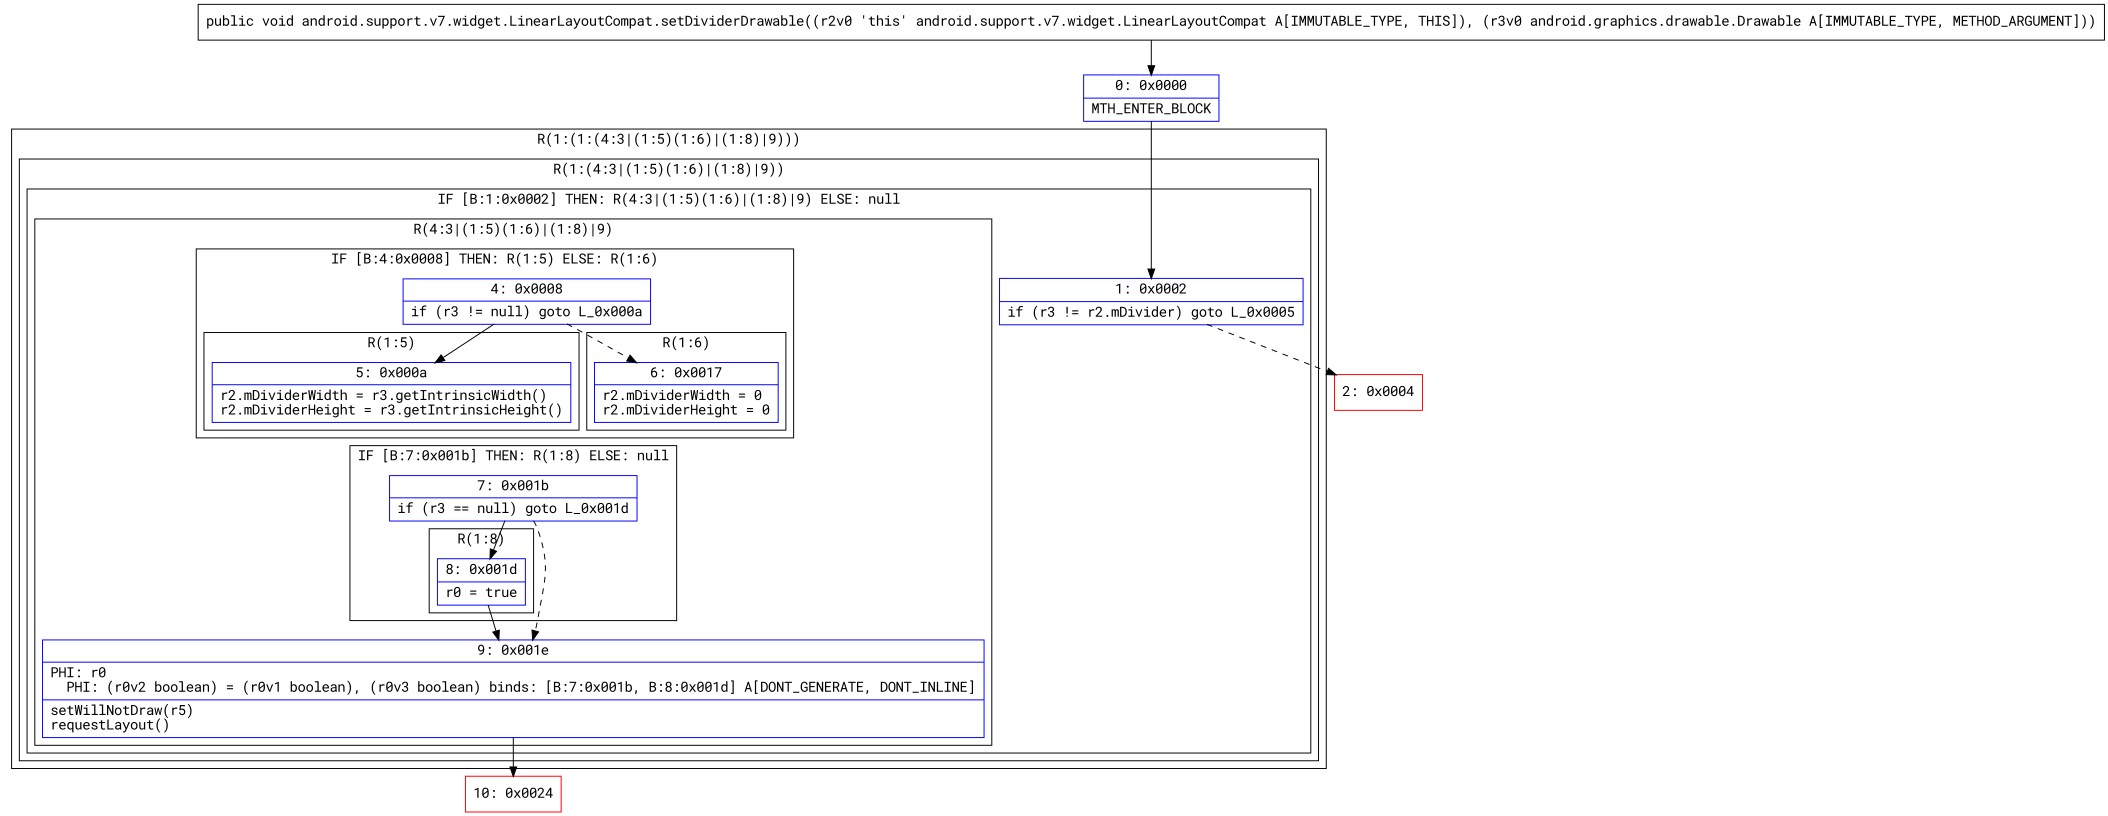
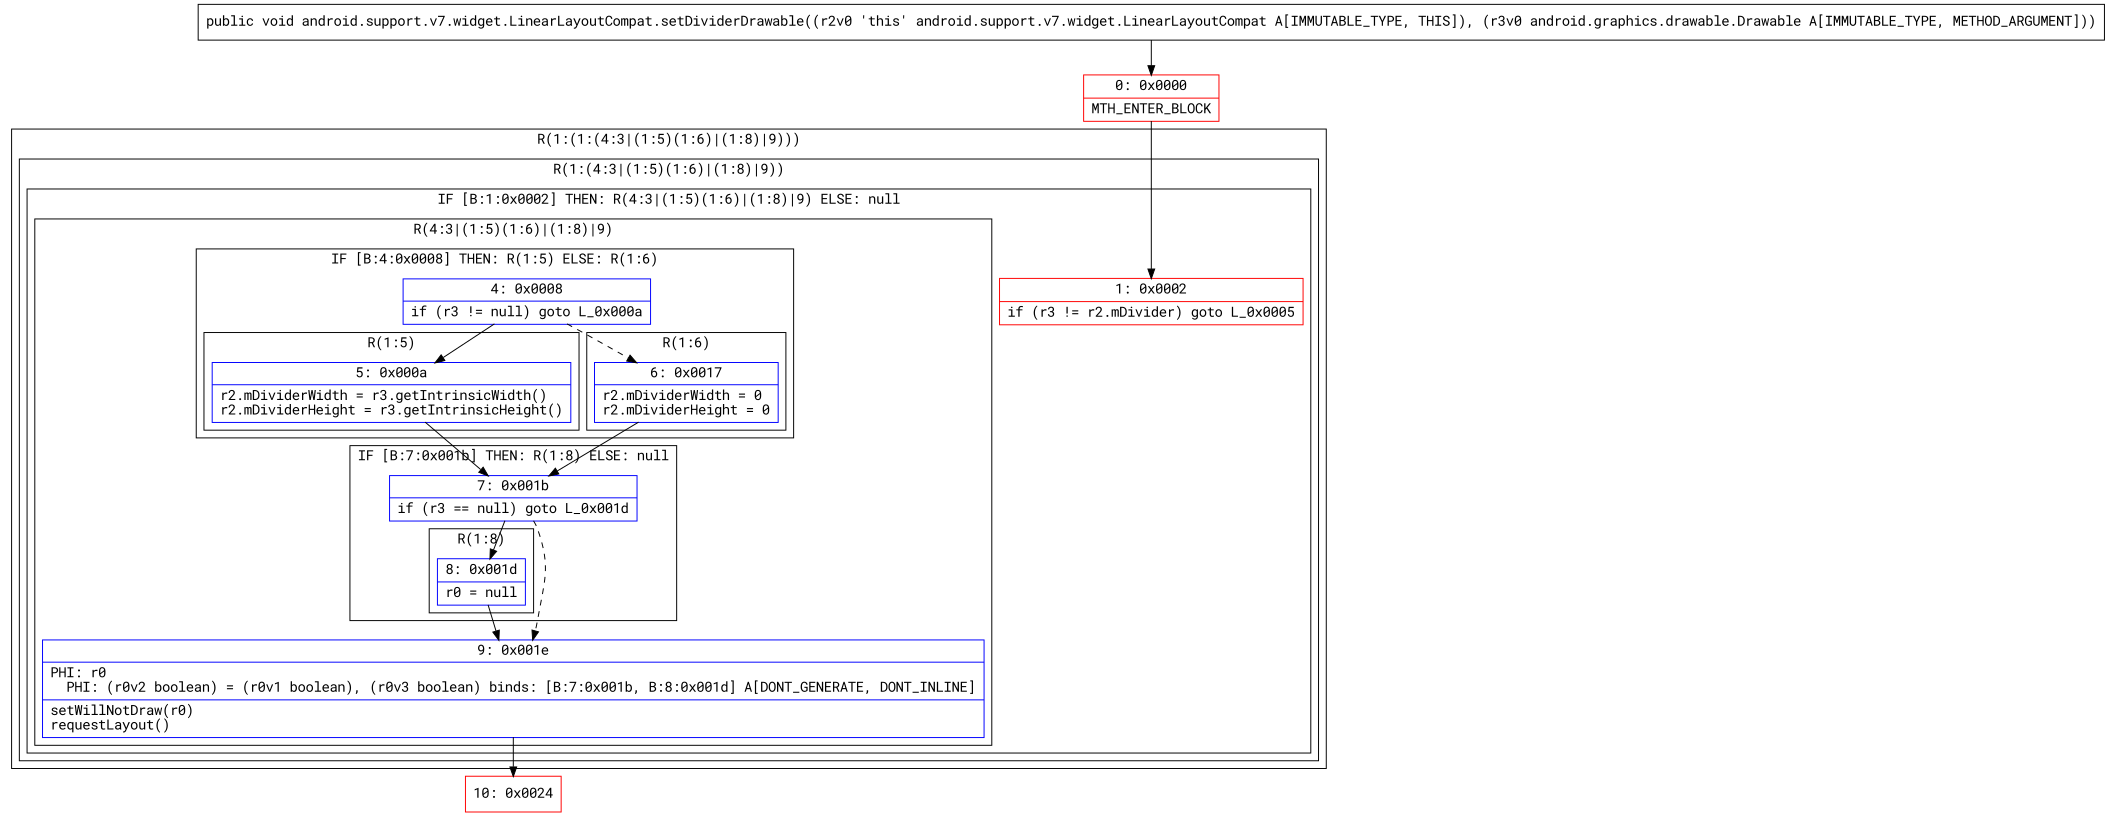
node "0: 0x0000": color blue -> red
node "1: 0x0002": color blue -> red
node "2: 0x0004": removed
edge "5: 0x000a" -> "7: 0x001b": added
edge "6: 0x0017" -> "7: 0x001b": added
node "8: 0x001d": text "r0 = true" -> "r0 = null"
node "9: 0x001e": text "setWillNotDraw(r5)" -> "setWillNotDraw(r0)"
